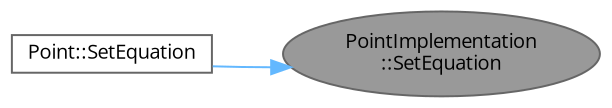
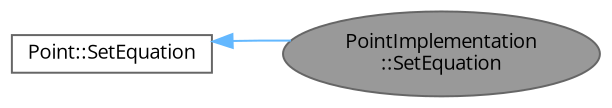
edge "Point::SetEquation" -> "PointImplementation ::SetEquation": reversed
